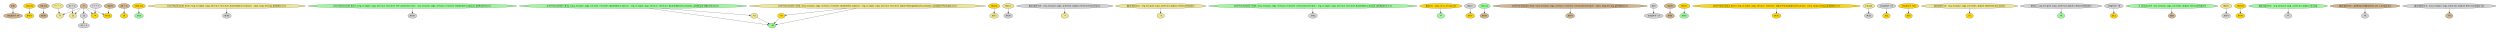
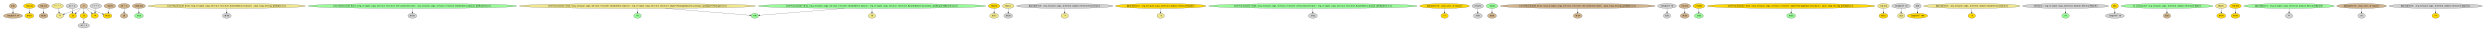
node "r40[i3]": fillcolor gold -> tan
node "@parameter2: org.eclipse.osgi.internal.module.ResolverBundle": fillcolor khaki -> gold
node "@util6: java.util.ArrayList": label "@util6: java.util.ArrayList" -> "@parameter6: java.util.ArrayList"
node "@this: org.eclipse.osgi.internal.module.ResolverBundle": label "@this: org.eclipse.osgi.internal.module.ResolverBundle" -> "@service: org.eclipse.osgi.internal.module.ResolverBundle"
node "@parameter1: org.eclipse.osgi.internal.module.String": label "@parameter1: org.eclipse.osgi.internal.module.String" -> "@parameter1: org.eclipse.osgi.internal.module.ResolverBundle"
node "@parameter5: getRequiredBundles.util.ArrayList": label "@parameter5: getRequiredBundles.util.ArrayList" -> "@parameter5: java.util.ArrayList"
edge "i5 + 1" -> "i5": reversed
edge "$i9" -> "lengthof r5": reversed
edge "lengthof r40" -> "$i0": reversed
edge "lengthof r8" -> "$i1": reversed
node "i5": fillcolor khaki -> gold
node "i3": fillcolor lightgrey -> gold
node "i8": fillcolor gold -> tan
node "r8": fillcolor gold -> palegreen
node "r7": fillcolor palegreen -> gold
node "$r37": fillcolor gold -> lightgrey
node "$r25": fillcolor gold -> palegreen
node "$r22": fillcolor lightgrey -> gold
node "$i2": fillcolor gold -> khaki
node "$i0": fillcolor gold -> lightgrey
node "$r24": fillcolor lightgrey -> gold
node "r4": fillcolor tan -> gold
edge "i3" -> "i3 + 1": reversed
edge "r9" -> "r40": removed
edge "r8" -> "r40": removed
